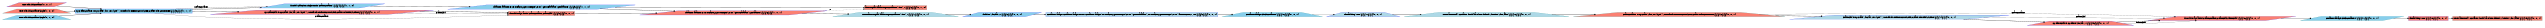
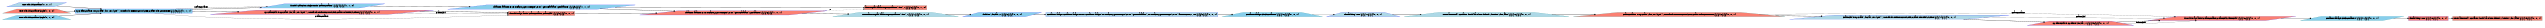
node "testMultiWithContainer['0', '0', '1']": fillcolor salmon -> lightblue
